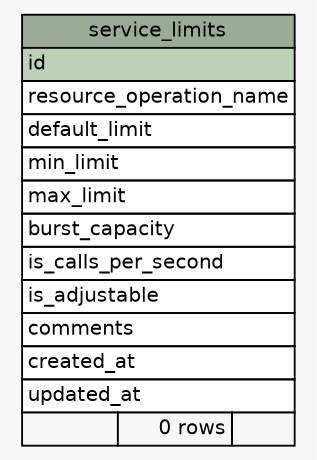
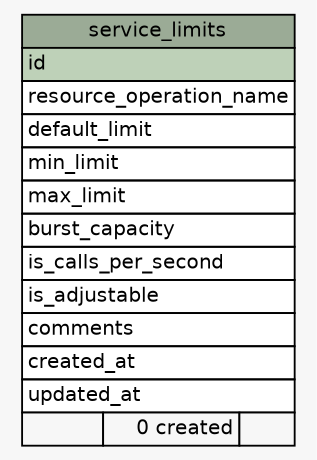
node "service_limits": text "0 rows" -> "0 created"
